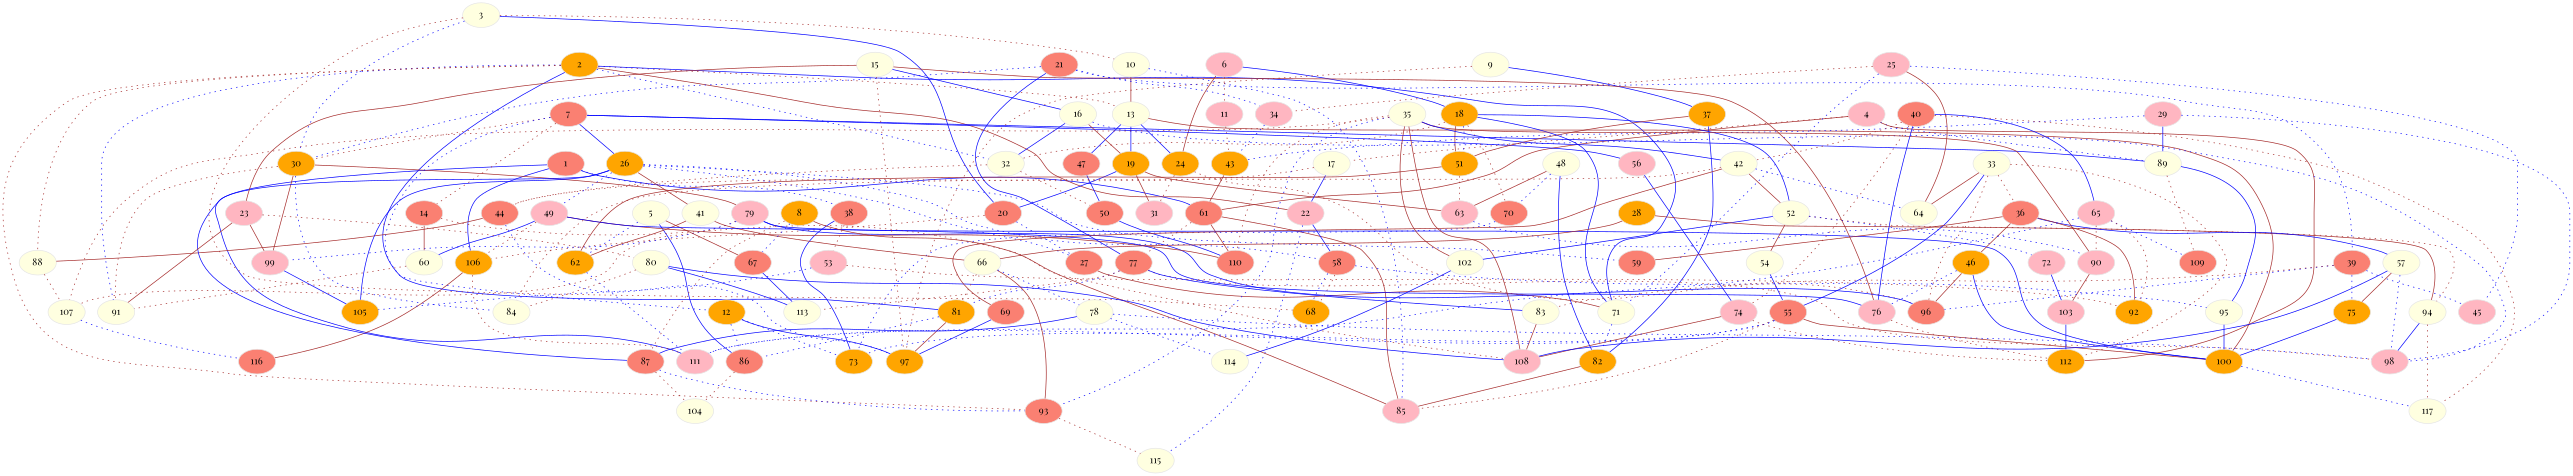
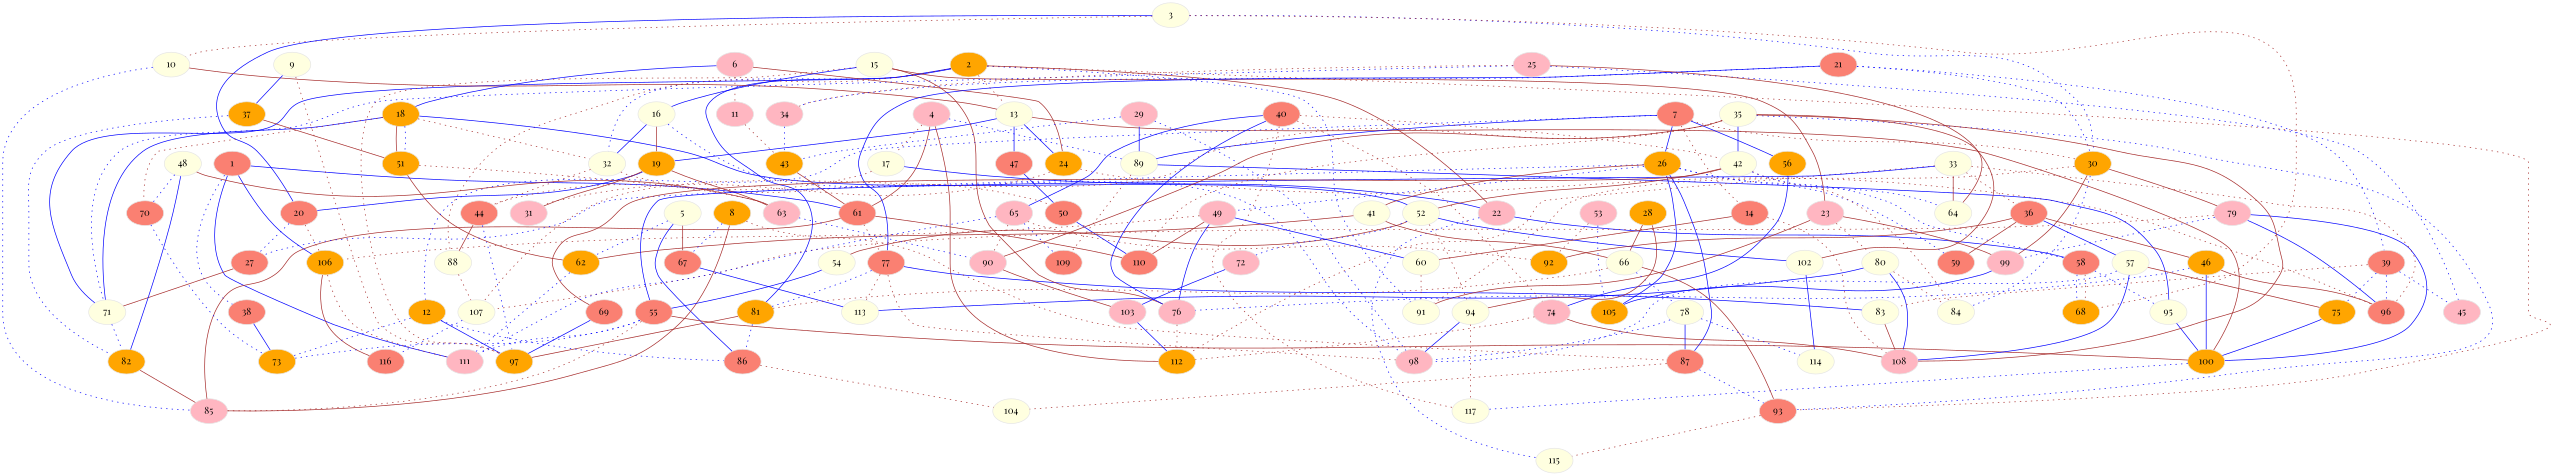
node "56": fillcolor lightpink -> orange
edge "38" -- "53": removed
edge "37" -- "82": style solid -> dotted
